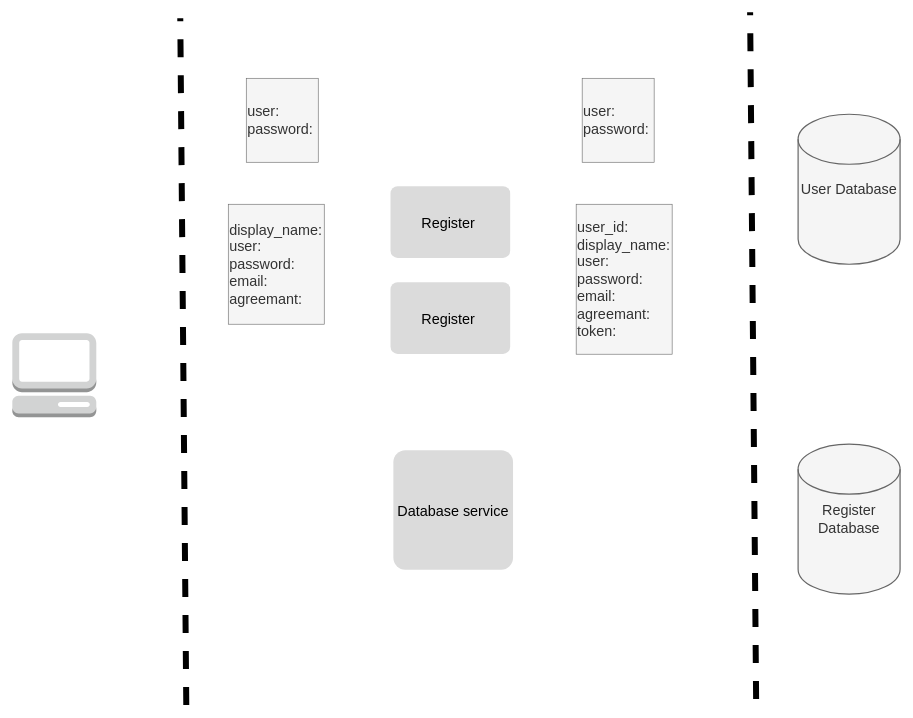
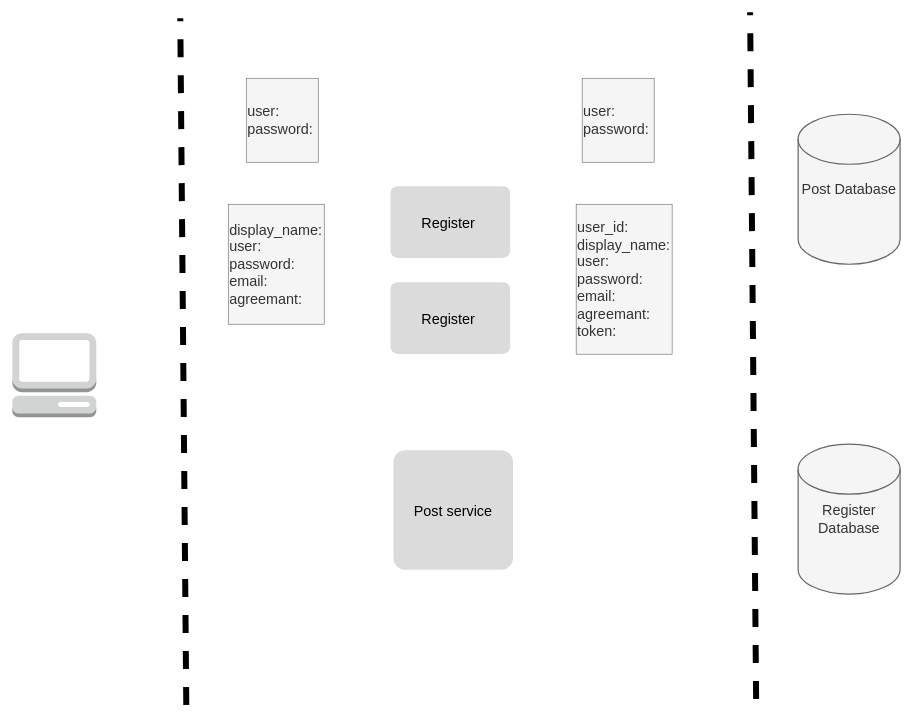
node "User Database": label "User Database" -> "Post Database"
node "Database service": label "Database service" -> "Post service"
